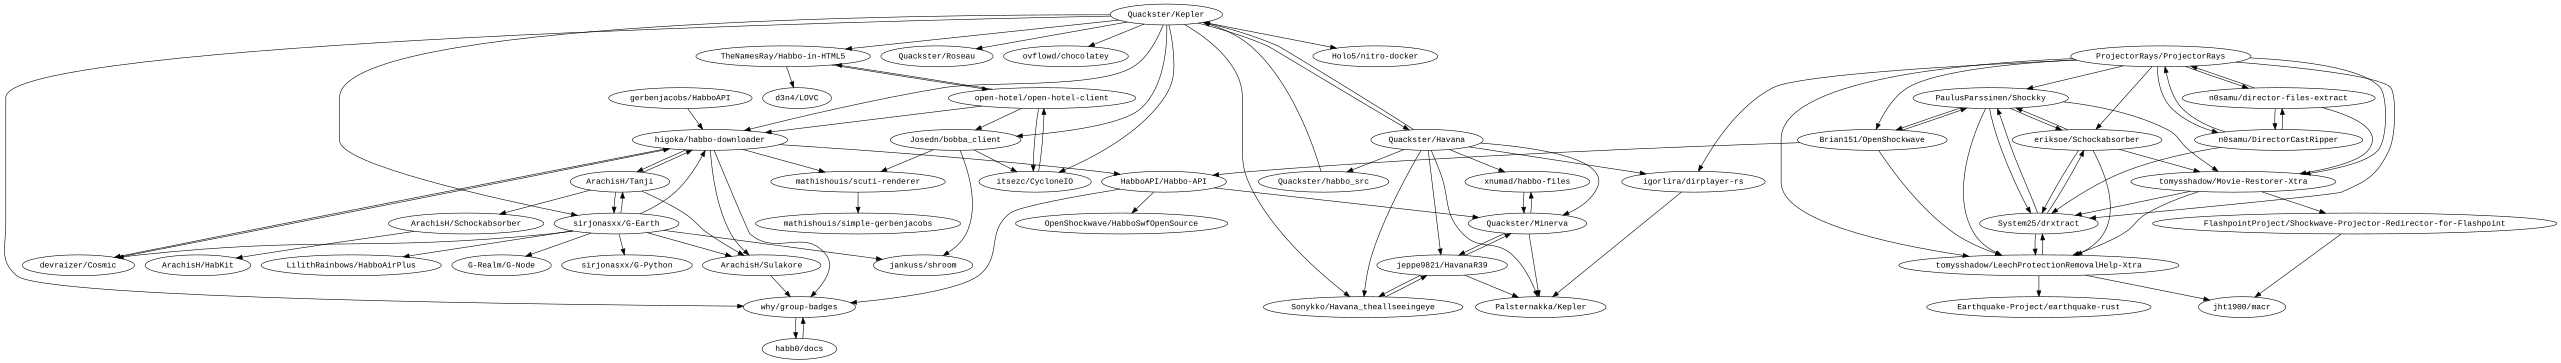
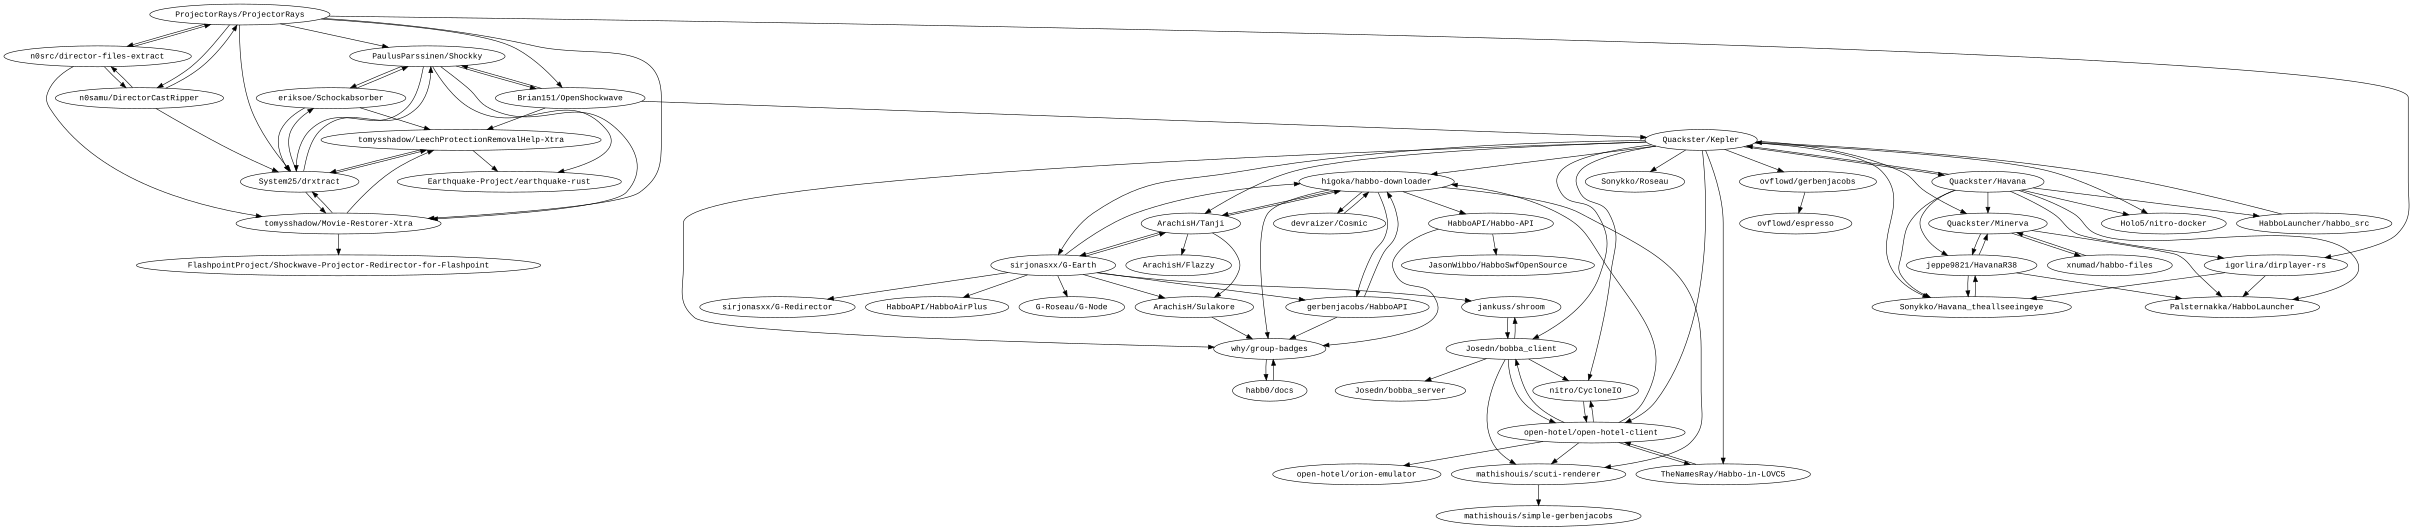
node "TheNamesRay/Habbo-in-HTML5": label "TheNamesRay/Habbo-in-HTML5" -> "TheNamesRay/Habbo-in-LOVC5"
node "Quackster/Roseau": label "Quackster/Roseau" -> "Sonykko/Roseau"
node "ovflowd/chocolatey": label "ovflowd/chocolatey" -> "ovflowd/gerbenjacobs"
edge "ProjectorRays/ProjectorRays" -> "eriksoe/Schockabsorber": removed
node "d3n4/LOVC": removed
node "n0samu/director-files-extract": label "n0samu/director-files-extract" -> "n0src/director-files-extract"
edge "ProjectorRays/ProjectorRays" -> "tomysshadow/LeechProtectionRemovalHelp-Xtra": removed
edge "Quackster/Kepler" -> "ArachisH/Tanji": added
edge "Brian151/OpenShockwave" -> "HabboAPI/Habbo-API": now "Brian151/OpenShockwave" -> "Quackster/Kepler"
edge "eriksoe/Schockabsorber" -> "tomysshadow/Movie-Restorer-Xtra": now "System25/drxtract" -> "tomysshadow/Movie-Restorer-Xtra"
edge "Quackster/Havana" -> "xnumad/habbo-files": now "Quackster/Havana" -> "Holo5/nitro-docker"
node "itsezc/CycloneIO": label "itsezc/CycloneIO" -> "nitro/CycloneIO"
node "Quackster/habbo_src": label "Quackster/habbo_src" -> "HabboLauncher/habbo_src"
edge "PaulusParssinen/Shockky" -> "tomysshadow/LeechProtectionRemovalHelp-Xtra": now "PaulusParssinen/Shockky" -> "Earthquake-Project/earthquake-rust"
edge "HabboAPI/Habbo-API" -> "Quackster/Minerva": now "Quackster/Kepler" -> "Quackster/Minerva"
edge "higoka/habbo-downloader" -> "ArachisH/Sulakore": now "higoka/habbo-downloader" -> "gerbenjacobs/HabboAPI"
node "ArachisH/Schockabsorber": label "ArachisH/Schockabsorber" -> "ArachisH/Flazzy"
node "OpenShockwave/HabboSwfOpenSource": label "OpenShockwave/HabboSwfOpenSource" -> "JasonWibbo/HabboSwfOpenSource"
node "ovflowd/espresso": added
edge "sirjonasxx/G-Earth" -> "devraizer/Cosmic": now "sirjonasxx/G-Earth" -> "gerbenjacobs/HabboAPI"
node "ArachisH/HabKit": removed
node "LilithRainbows/HabboAirPlus": label "LilithRainbows/HabboAirPlus" -> "HabboAPI/HabboAirPlus"
node "G-Realm/G-Node": label "G-Realm/G-Node" -> "G-Roseau/G-Node"
node "sirjonasxx/G-Python": label "sirjonasxx/G-Python" -> "sirjonasxx/G-Redirector"
node "jeppe9821/HavanaR39": label "jeppe9821/HavanaR39" -> "jeppe9821/HavanaR38"
edge "igorlira/dirplayer-rs" -> "Sonykko/Havana_theallseeingeye": added
edge "Quackster/Kepler" -> "open-hotel/open-hotel-client": added
node "Palsternakka/Kepler": label "Palsternakka/Kepler" -> "Palsternakka/HabboLauncher"
node "jht1900/macr": removed
edge "jankuss/shroom" -> "Josedn/bobba_client": added
edge "gerbenjacobs/HabboAPI" -> "why/group-badges": added
node "Josedn/bobba_server": added
edge "Josedn/bobba_client" -> "open-hotel/open-hotel-client": added
edge "open-hotel/open-hotel-client" -> "mathishouis/scuti-renderer": added
node "open-hotel/orion-emulator": added
